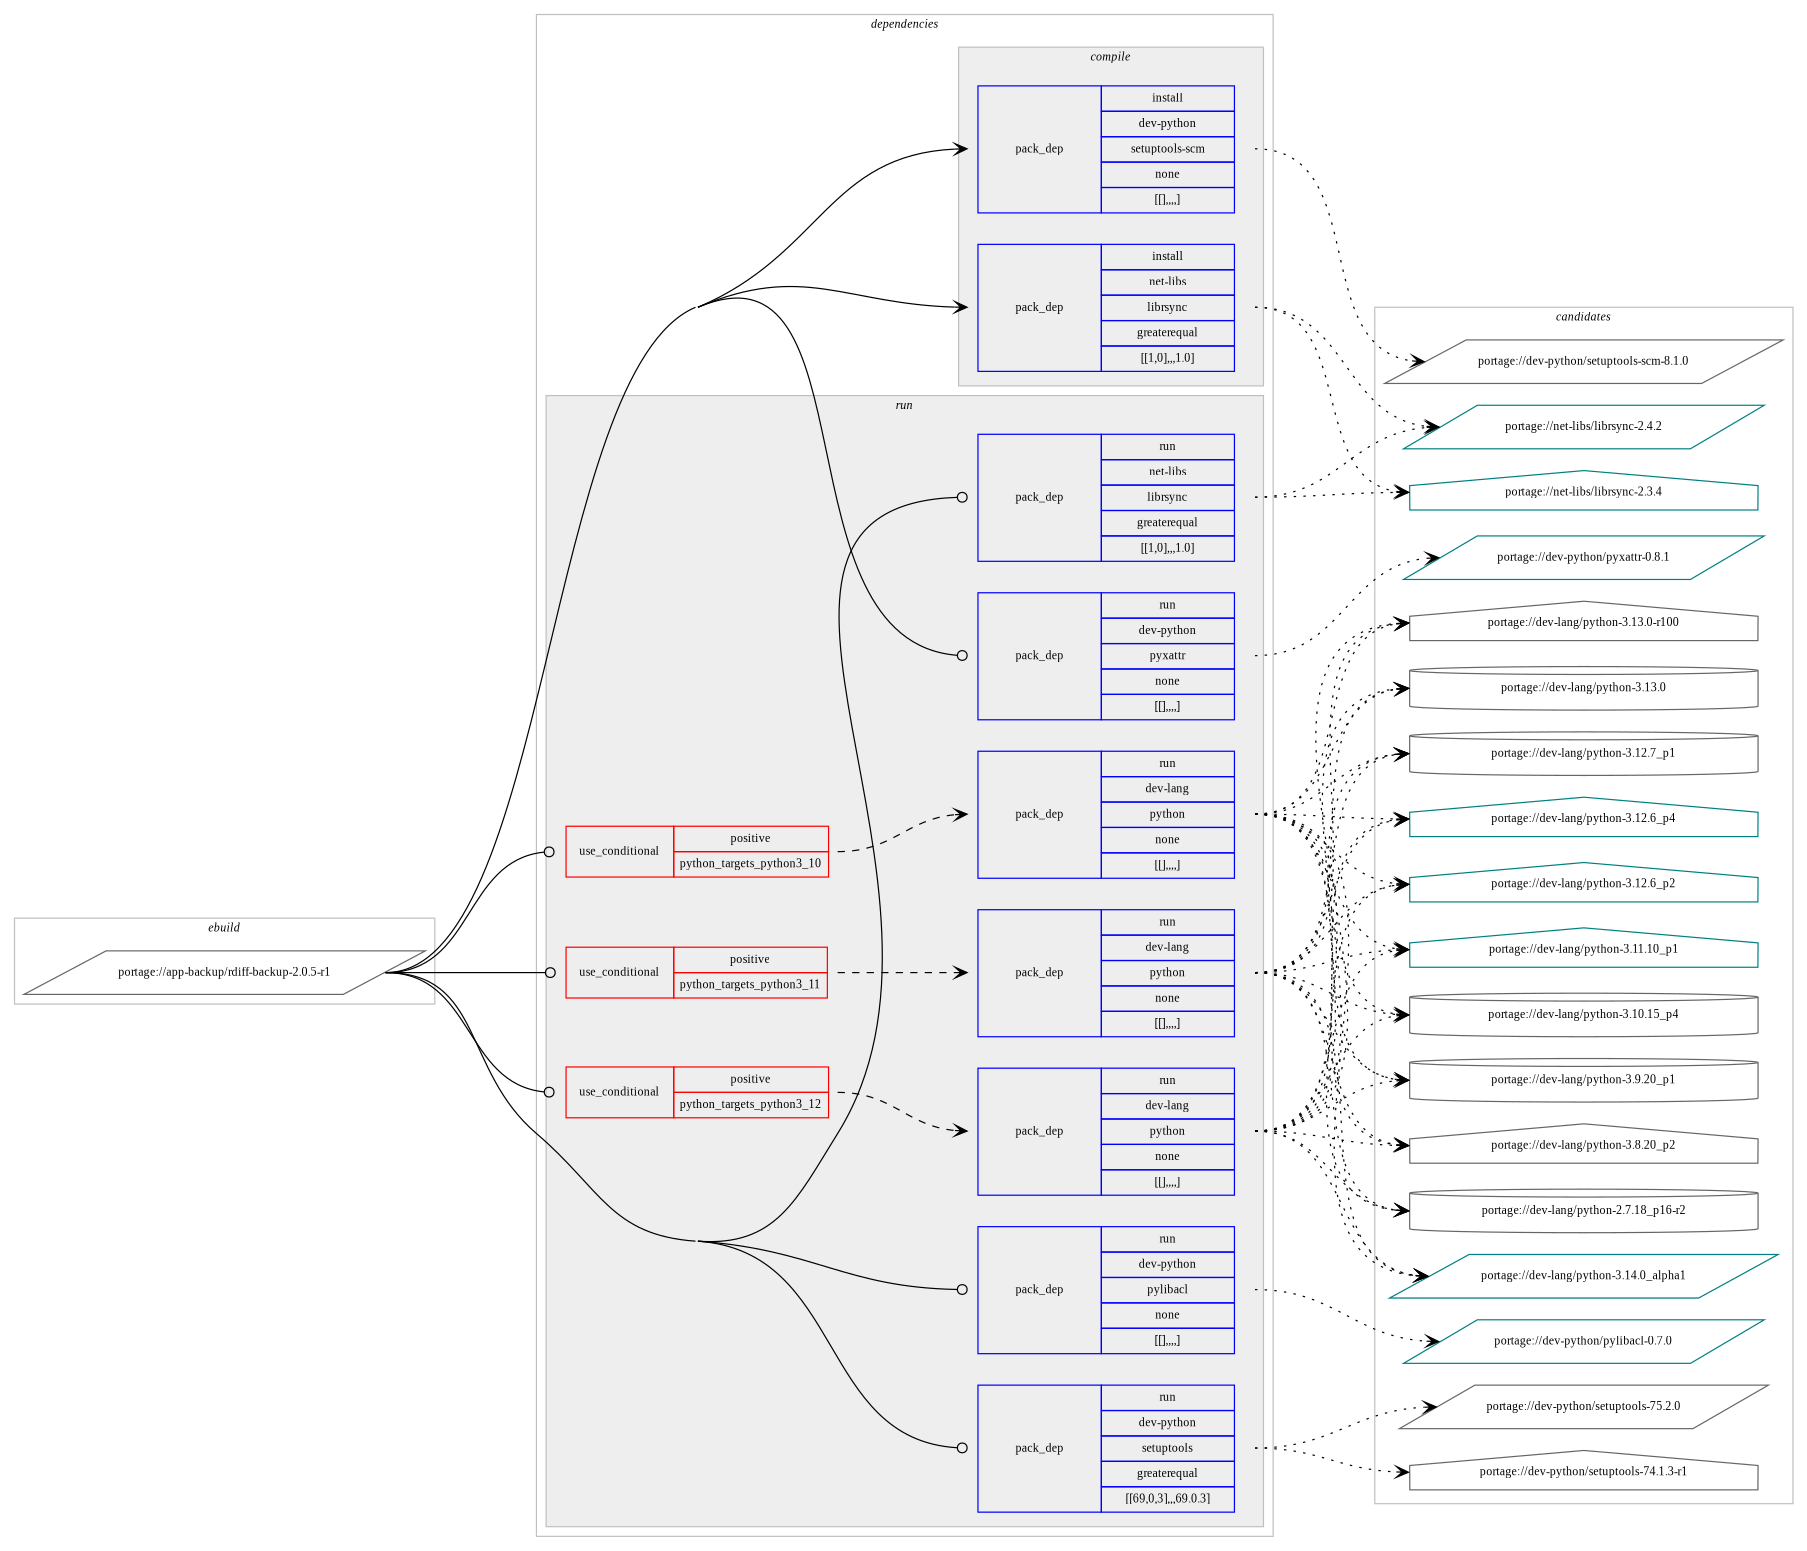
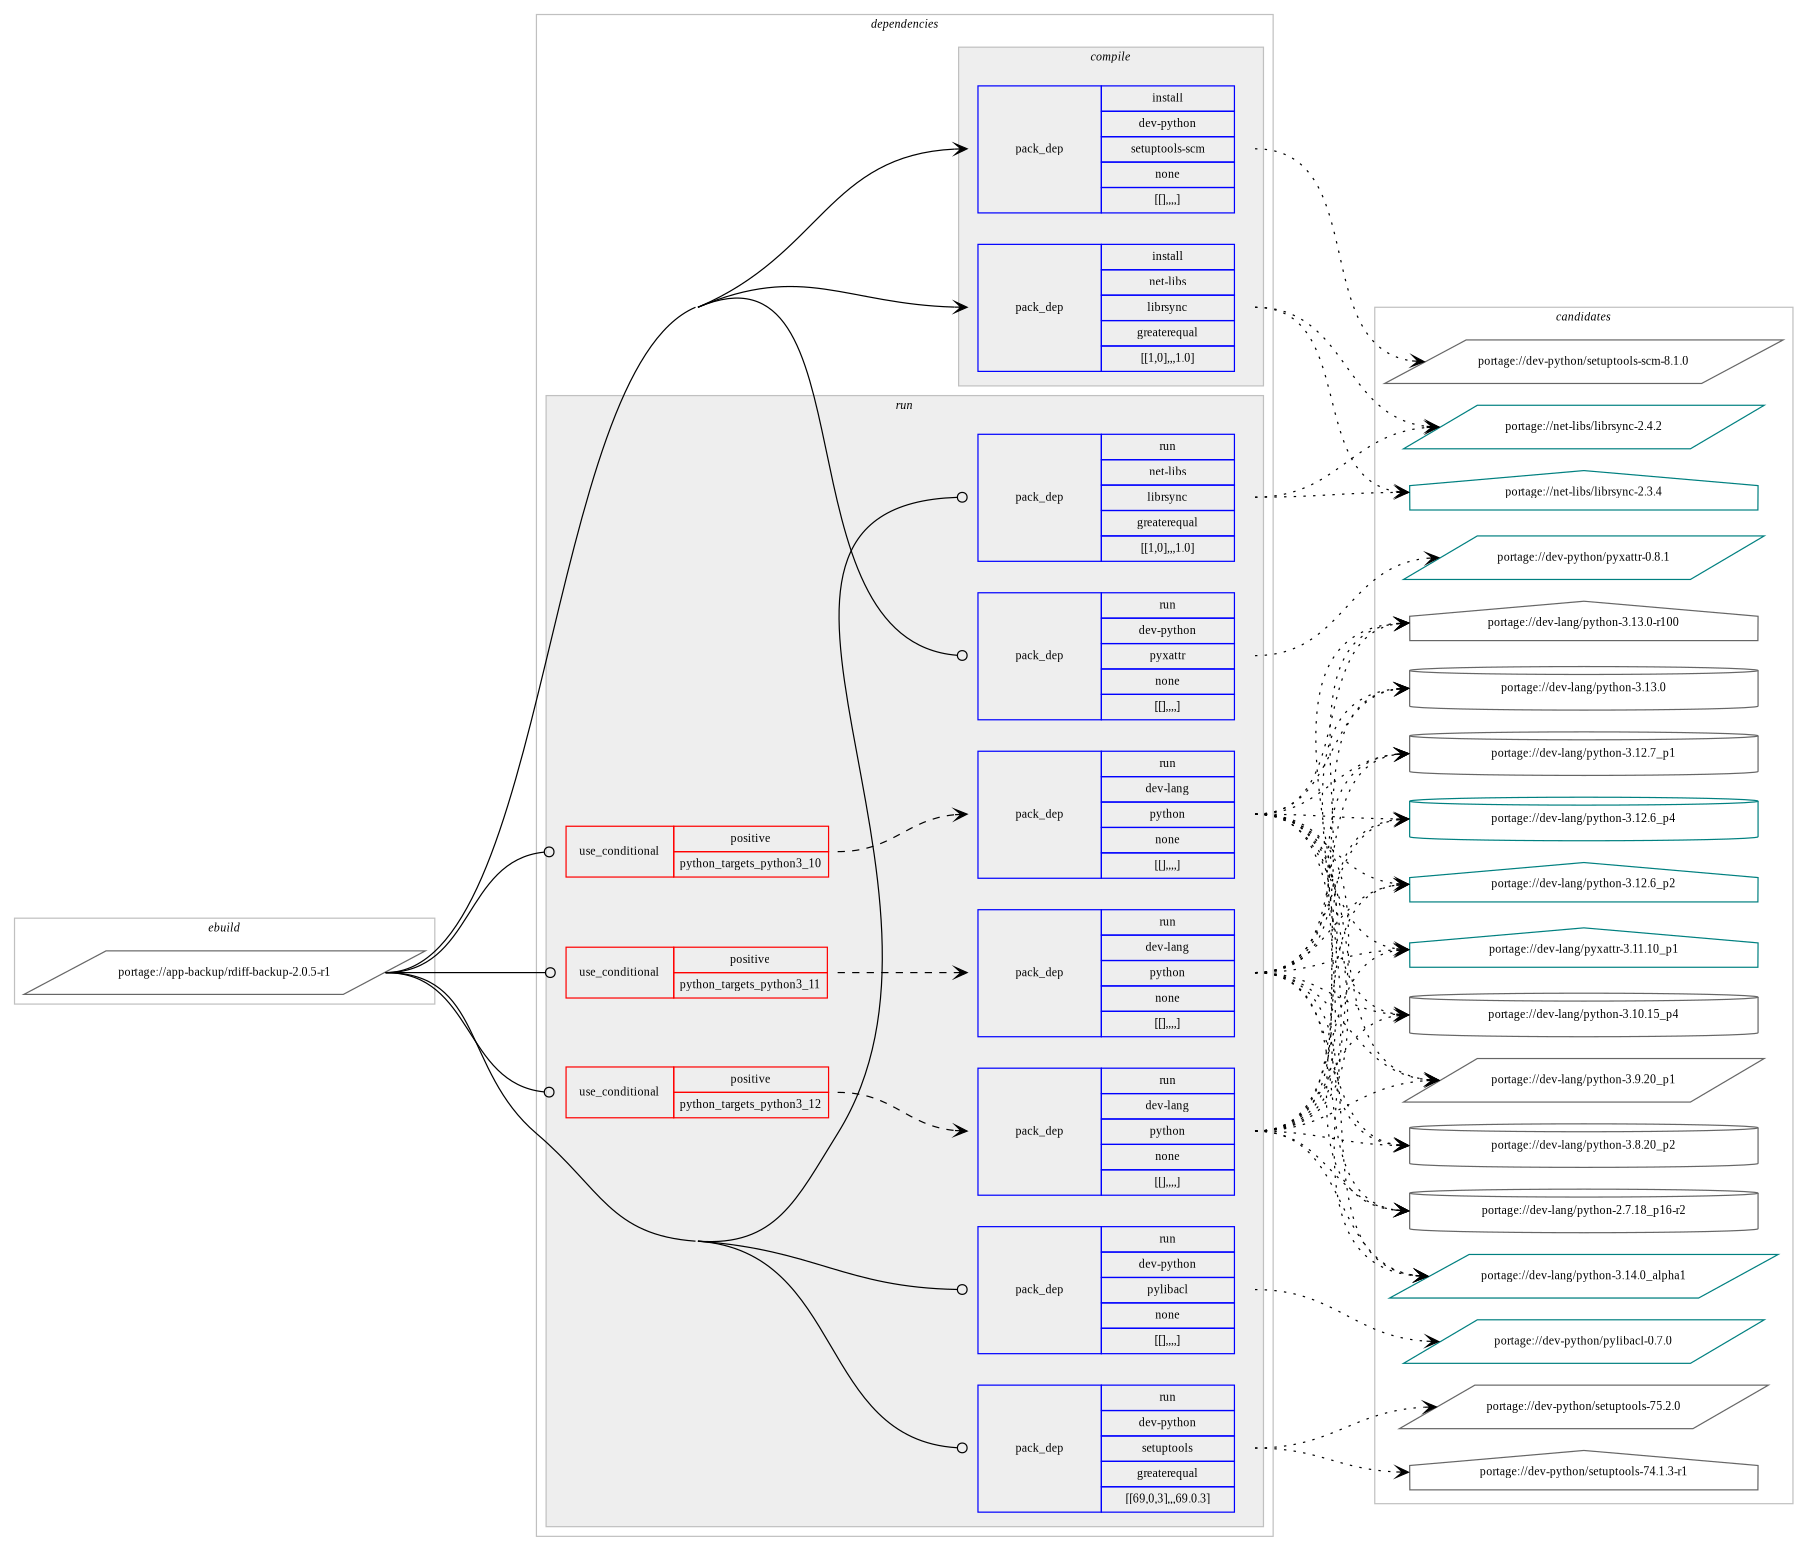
node "portage://dev-lang/python-3.12.6_p4": shape house -> cylinder
node "portage://dev-lang/python-3.11.10_p1": label "portage://dev-lang/python-3.11.10_p1" -> "portage://dev-lang/pyxattr-3.11.10_p1"
node "portage://dev-lang/python-3.9.20_p1": shape cylinder -> parallelogram
node "portage://dev-lang/python-3.8.20_p2": shape house -> cylinder
